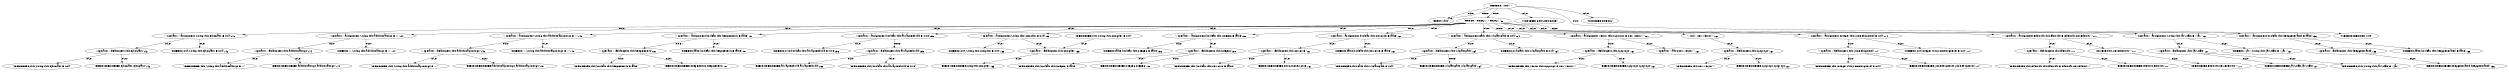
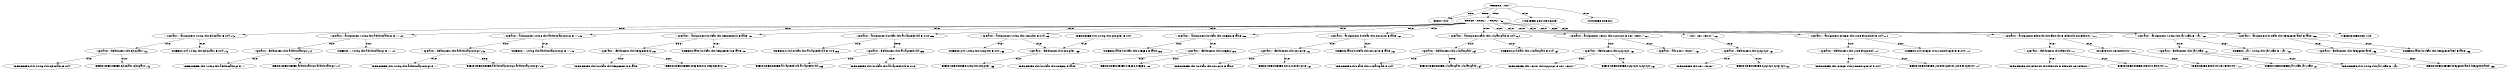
edge "(BLOCK,<empty>,<empty>)" -> "(<operator>.assignment,Vector this.sysprops = new Vector())": label "DDG: " -> "AST: "
edge "(METHOD,<init>)" -> "(METHOD_RETURN,void)": now "(MODIFIER,CONSTRUCTOR)" -> "(METHOD_RETURN,void)"
edge "(<operator>.fieldAccess,this.additionalJvmArgs)" -> "(FIELD_IDENTIFIER,additionalJvmArgs,additionalJvmArgs)": label "AST: " -> "DDG: "
